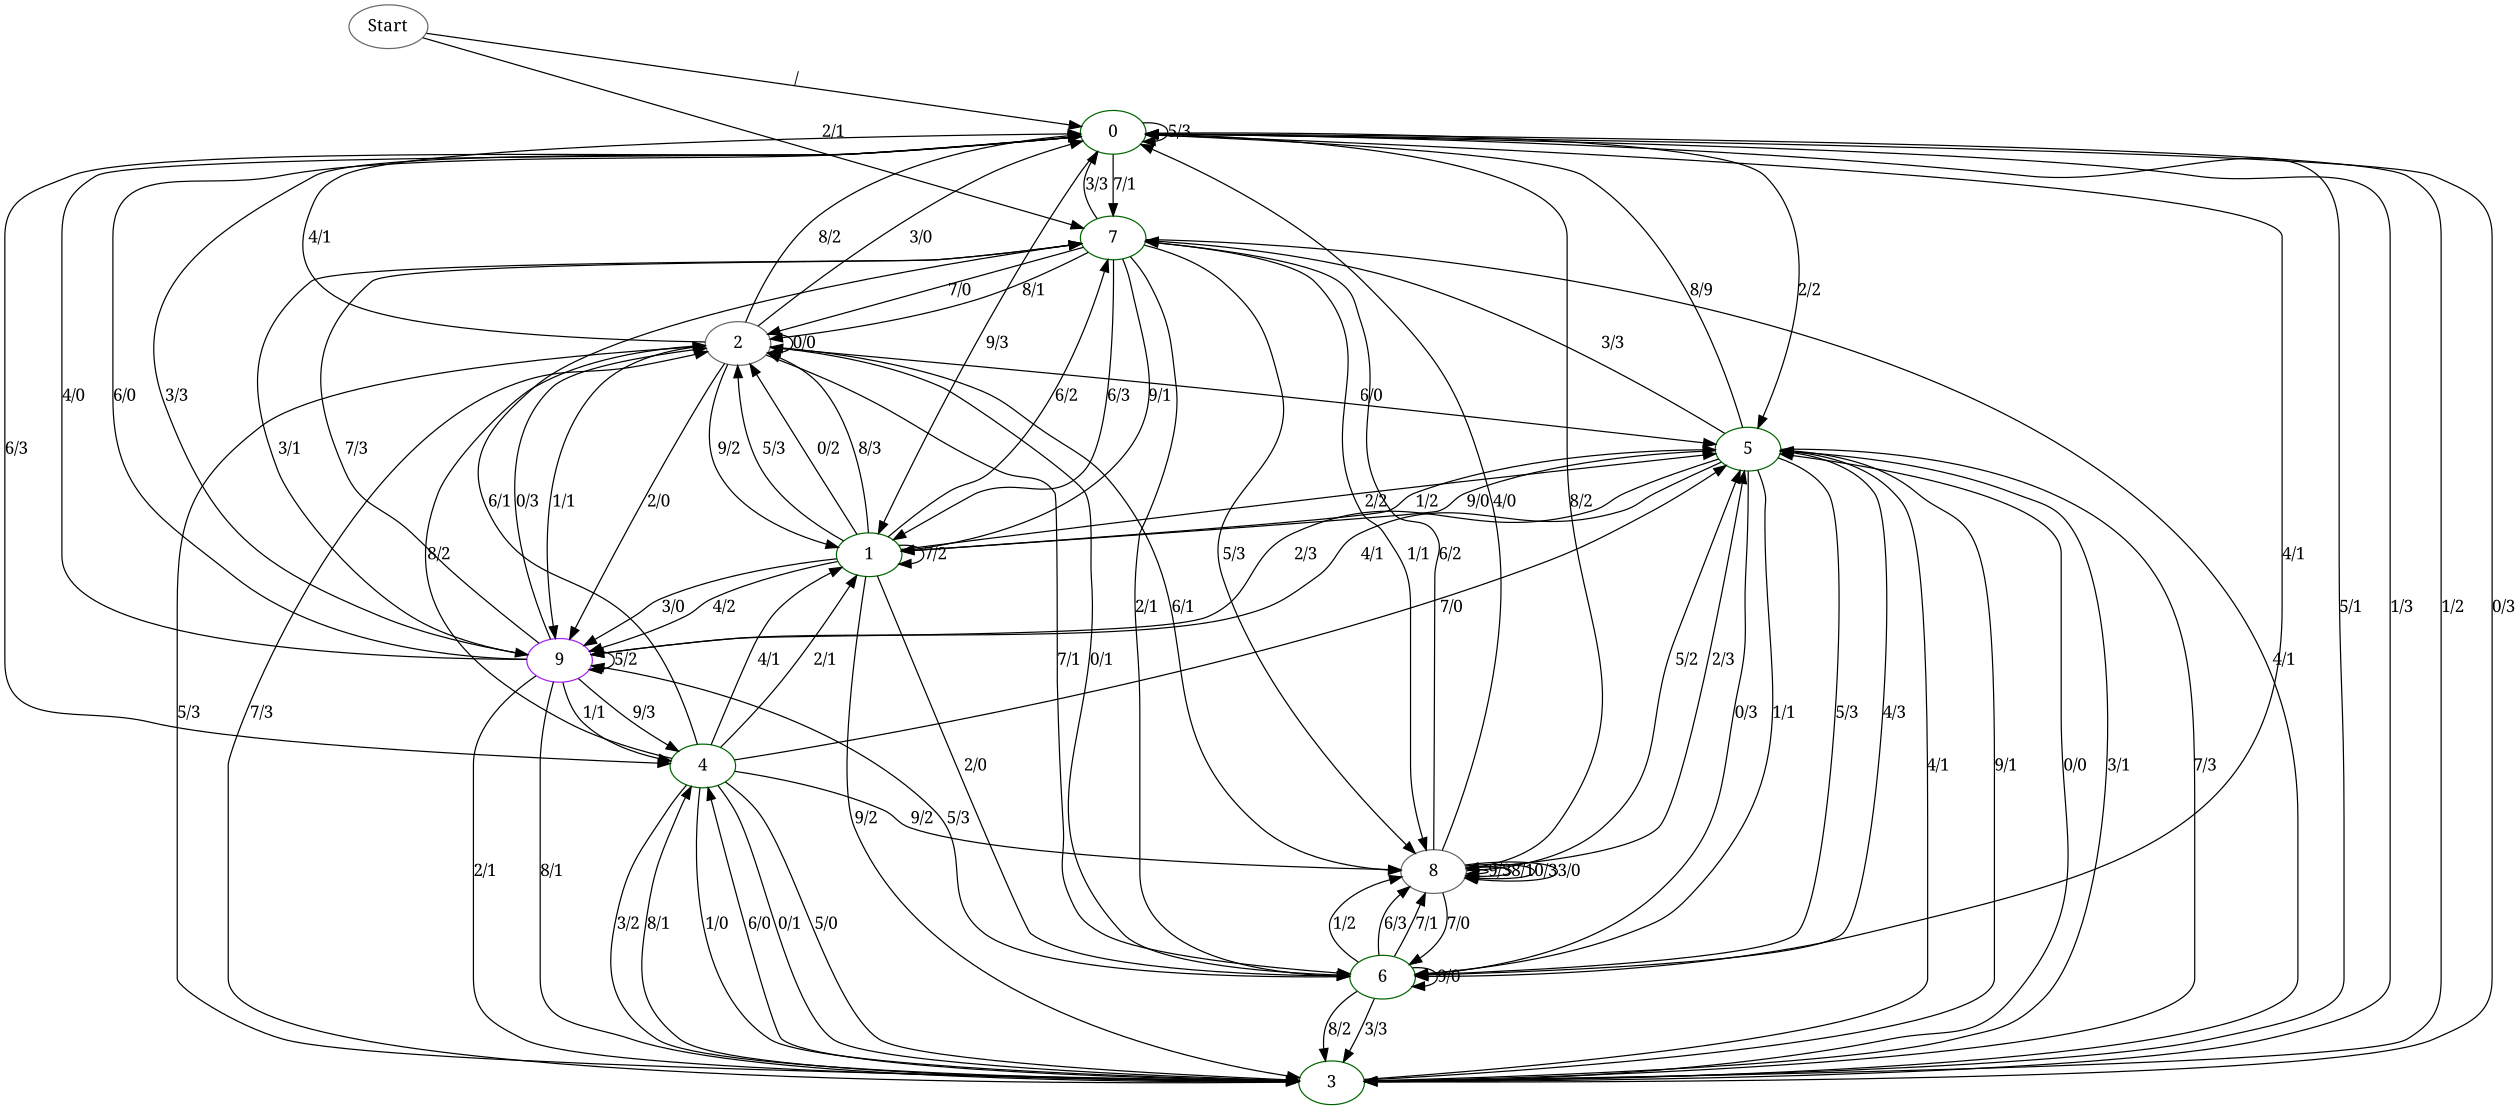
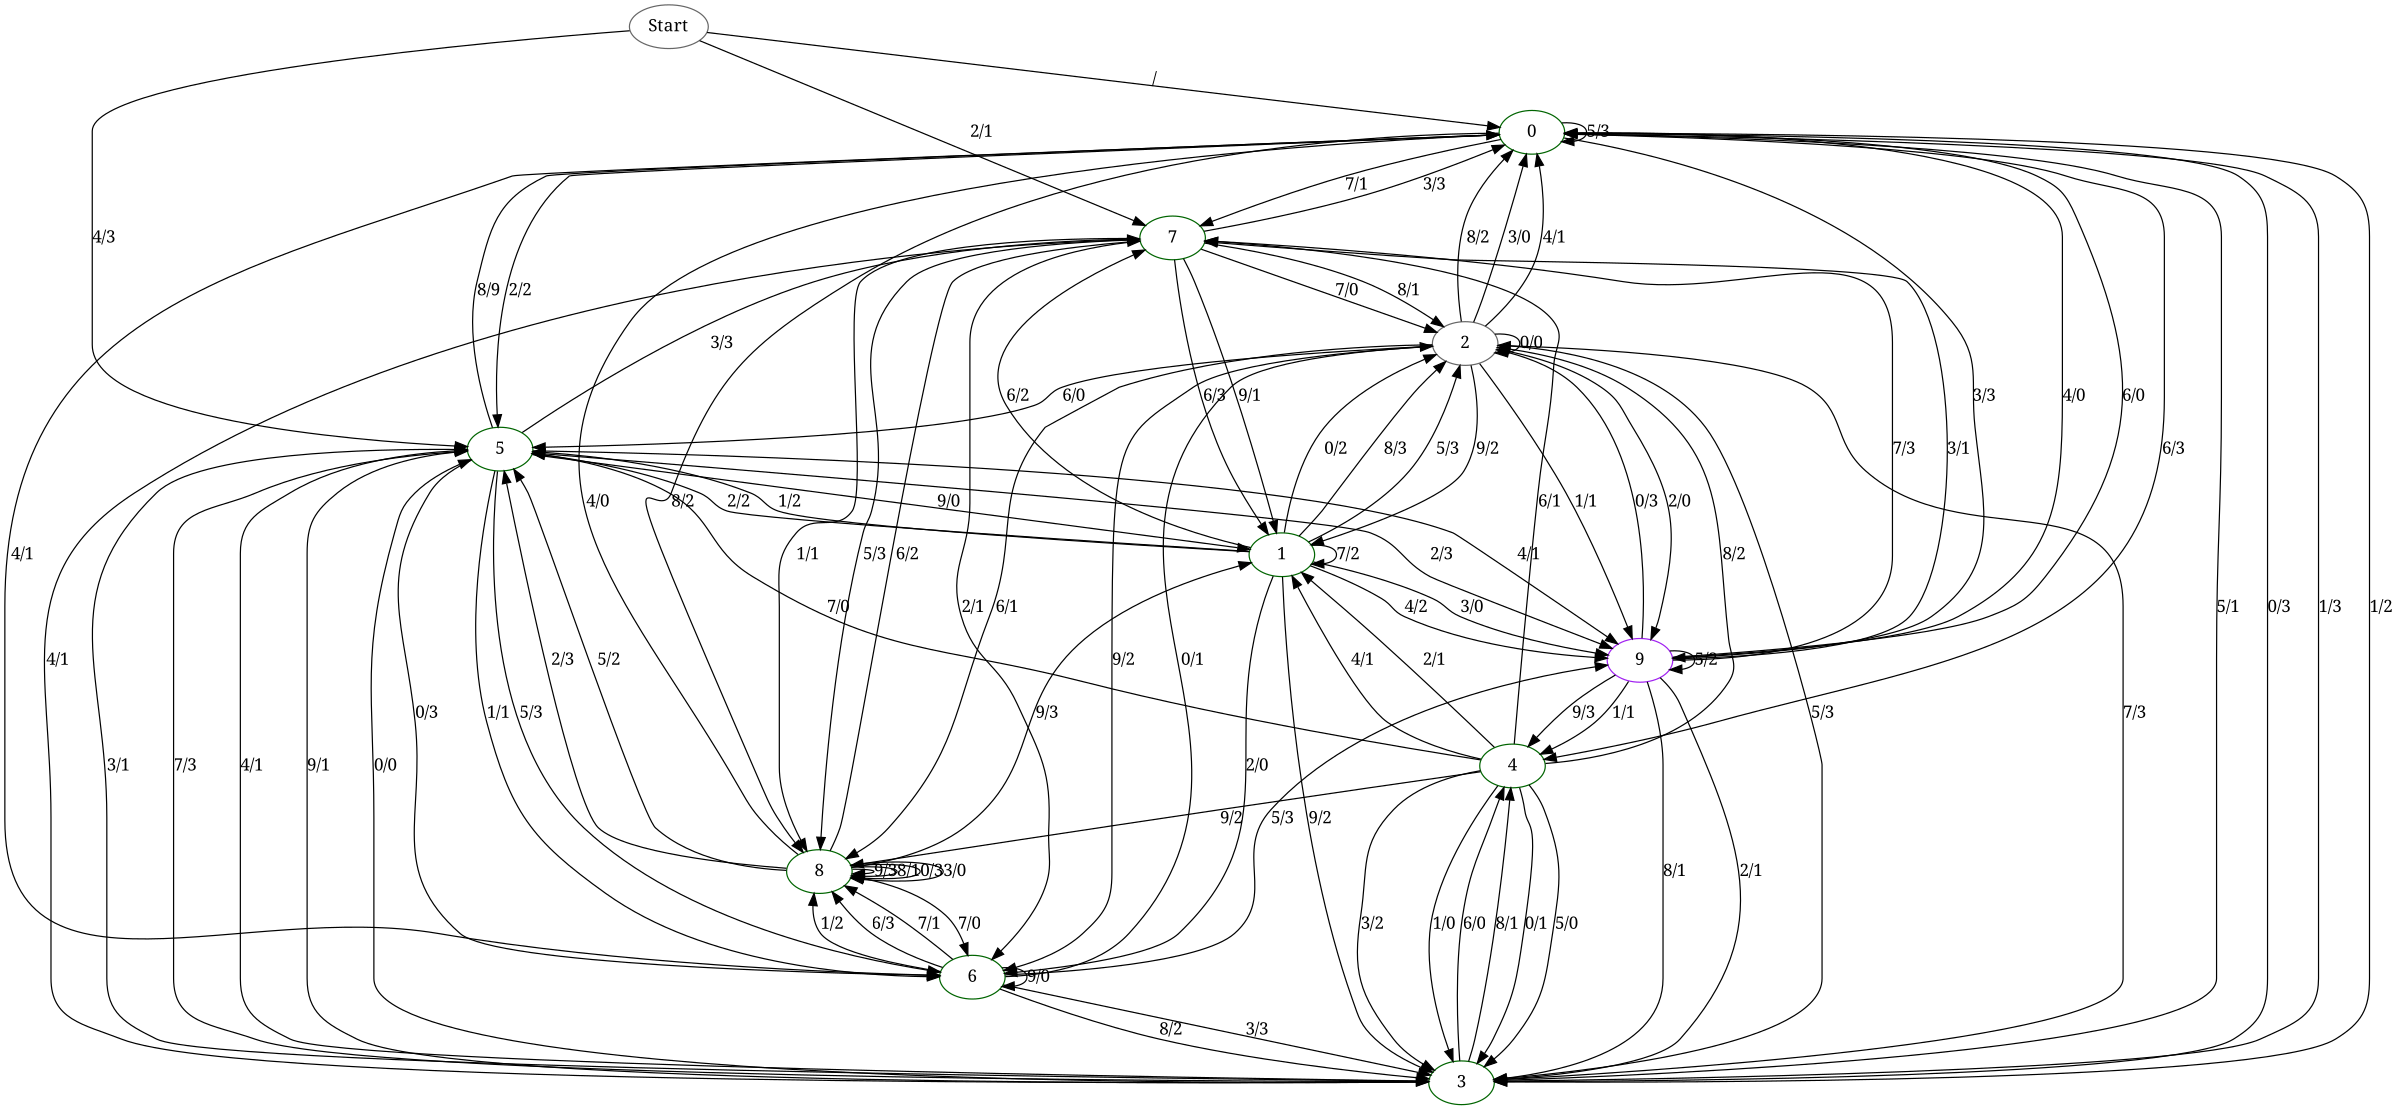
edge "0" -> "1": now "8" -> "1"
edge "2" -> "6": label "7/1" -> "9/2"
node "8": color gray40 -> darkgreen
edge "6" -> "5": now "Start" -> "5"
